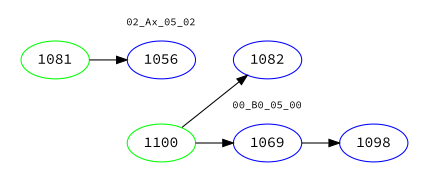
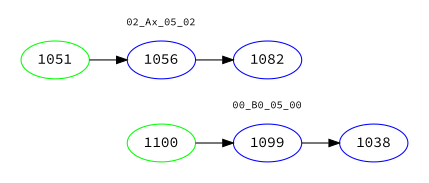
node "1081": label "1081" -> "1051"
edge "1100" -> "1082": now "1056" -> "1082"
node "1069": label "1069" -> "1099"
node "1098": label "1098" -> "1038"
